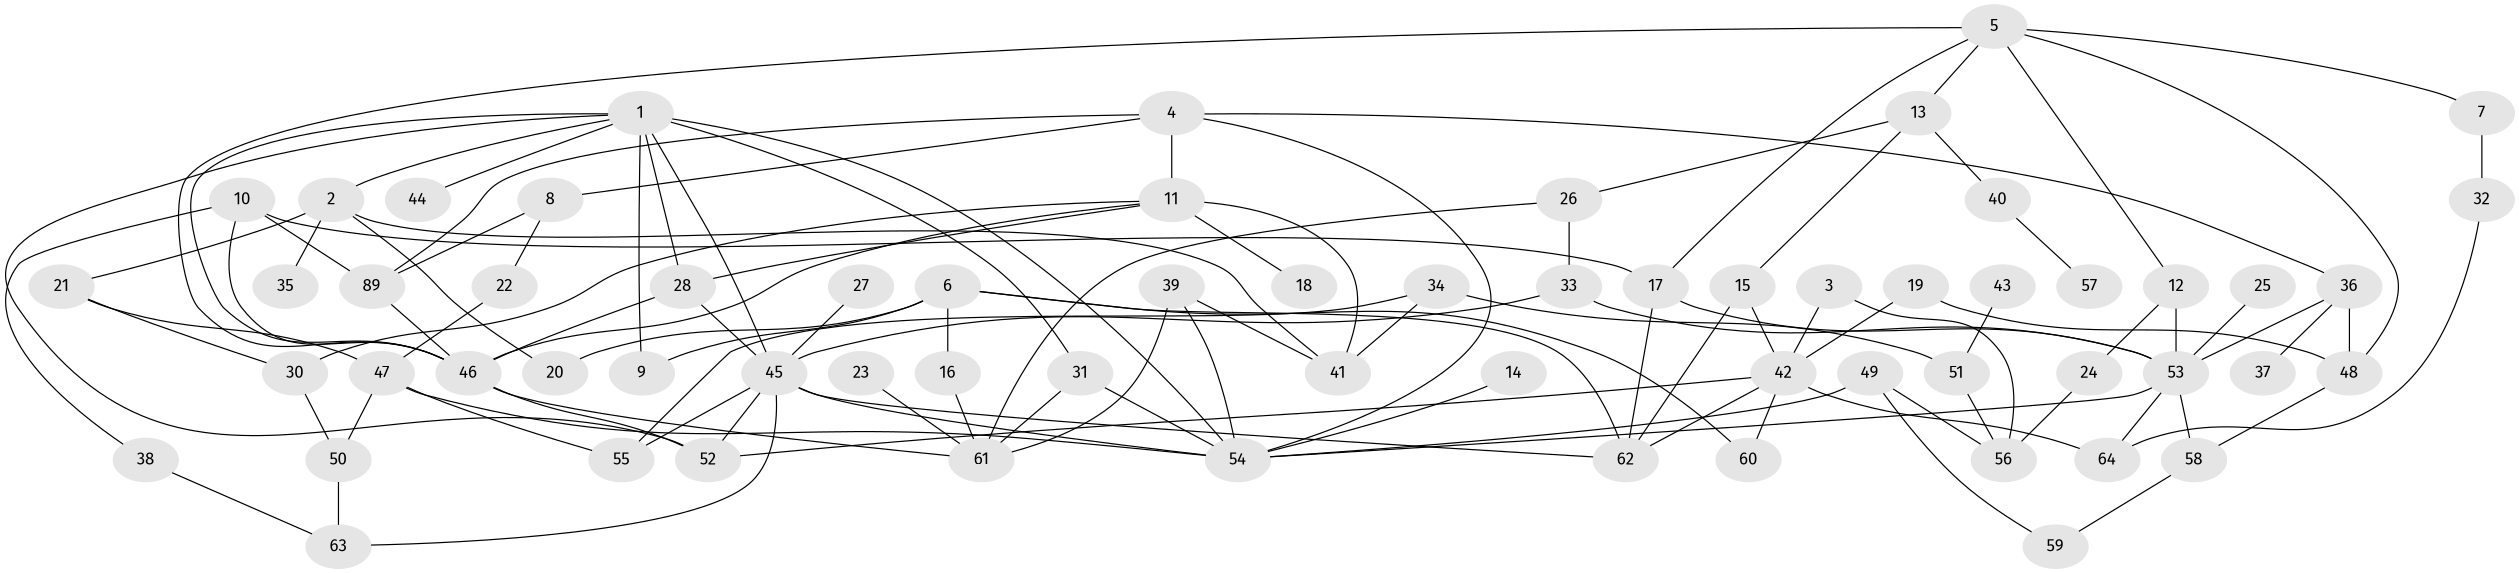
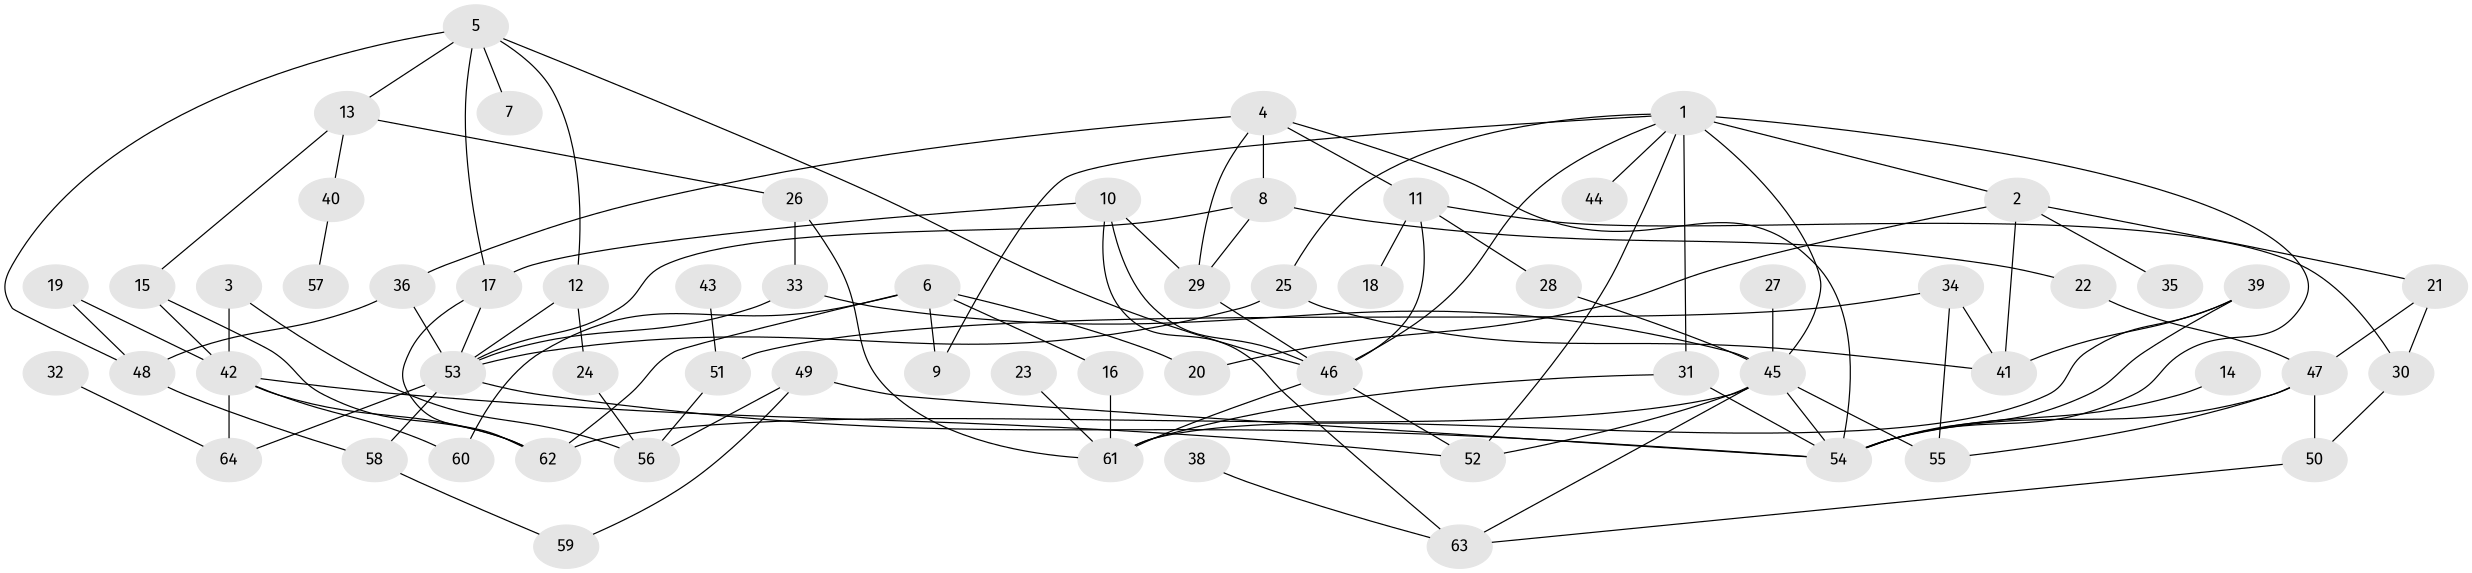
edge "7" -- "32": removed
edge "1" -- "28": now "1" -- "25"
edge "8" -- "53": added
edge "11" -- "41": now "25" -- "41"
edge "10" -- "38": now "10" -- "63"
node "89": label "89" -> "29"
edge "28" -- "46": removed
node "37": removed
